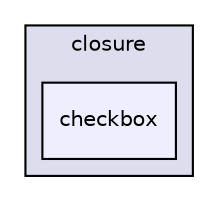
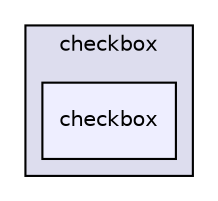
cluster "closure": label "closure" -> "checkbox"
